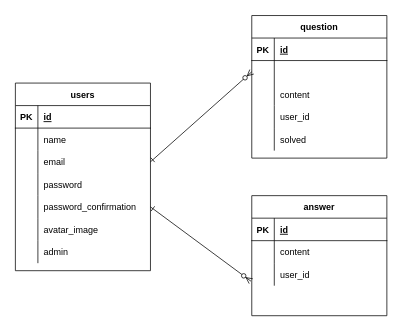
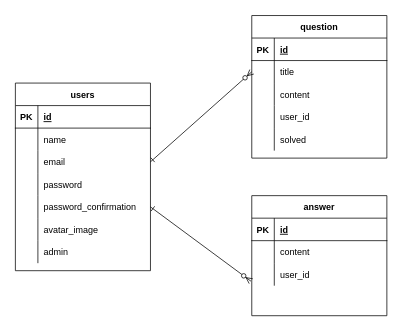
node "title": added
